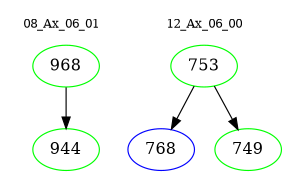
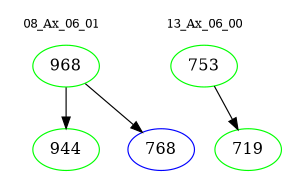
cluster "12_Ax_06_00": label "12_Ax_06_00" -> "13_Ax_06_00"
edge "753" -> "768": now "968" -> "768"
node "749": label "749" -> "719"
